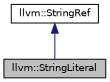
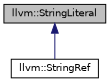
edge "llvm::StringLiteral" -> "llvm::StringRef": reversed
